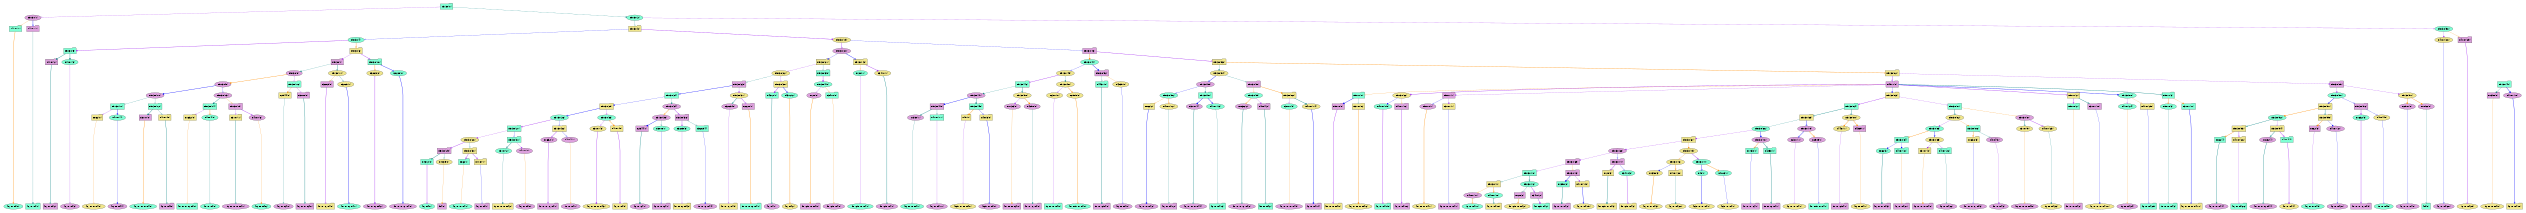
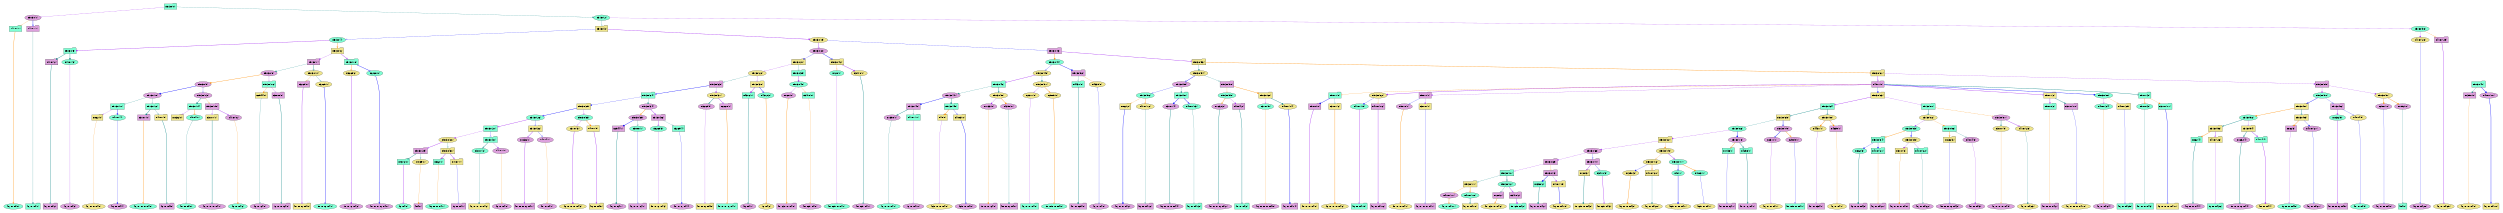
node "[D  E  F  G  A](0)": removed
